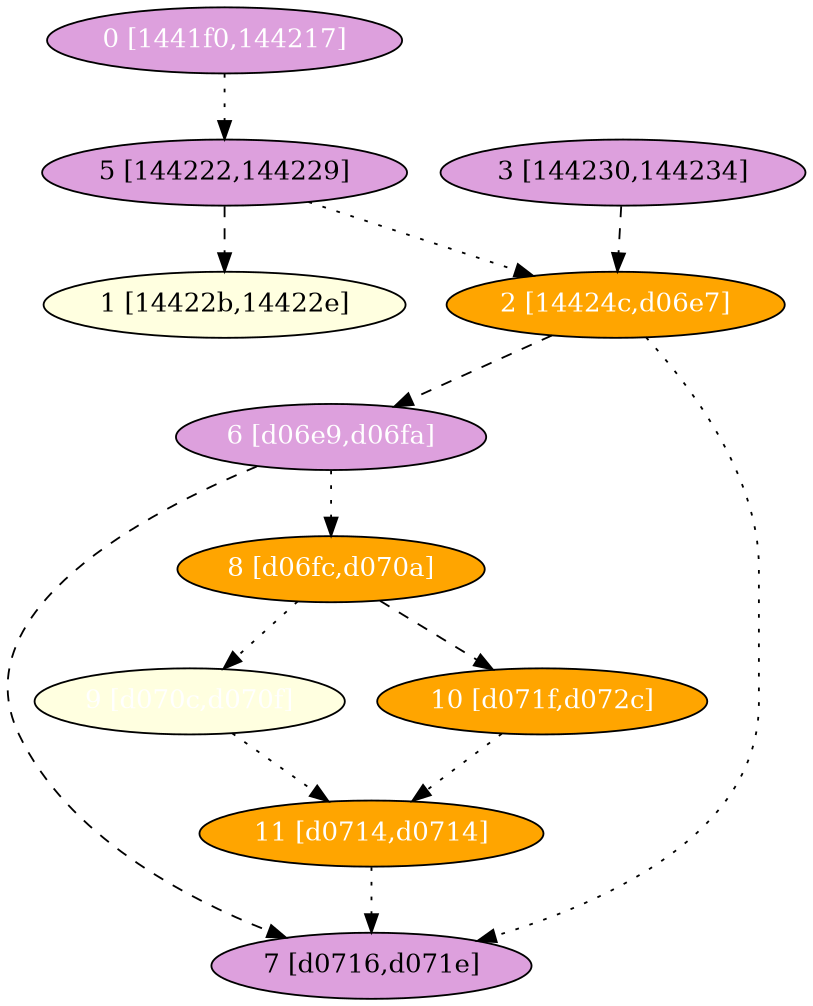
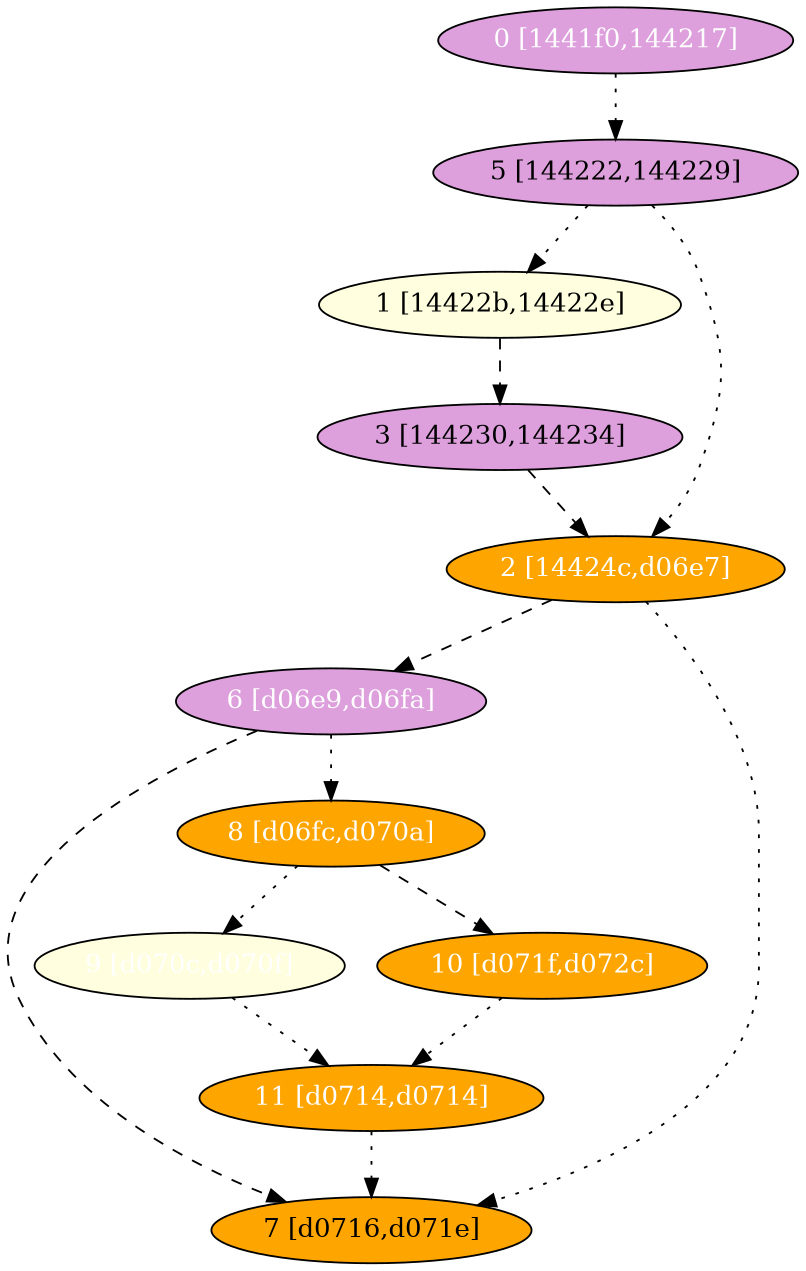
edge "5 [144222,144229]" -> "1 [14422b,14422e]": style dashed -> dotted
edge "1 [14422b,14422e]" -> "3 [144230,144234]": added
node "7 [d0716,d071e]": fillcolor plum -> orange
